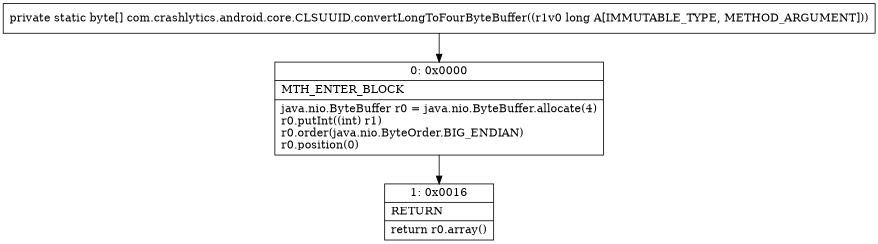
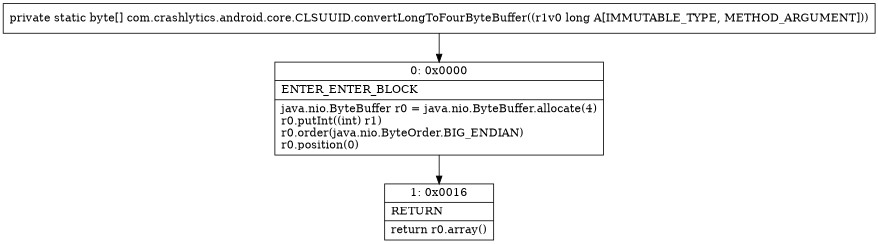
node "0: 0x0000": text "MTH_ENTER_BLOCK" -> "ENTER_ENTER_BLOCK"
